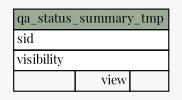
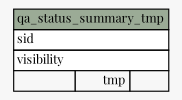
node "qa_status_summary_tmp": text "view" -> "tmp"
